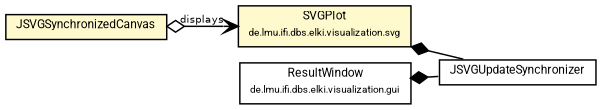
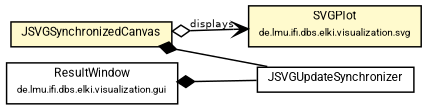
edge "JSVGUpdateSynchronizer" -> "SVGPlot": now "JSVGUpdateSynchronizer" -> "JSVGSynchronizedCanvas"
